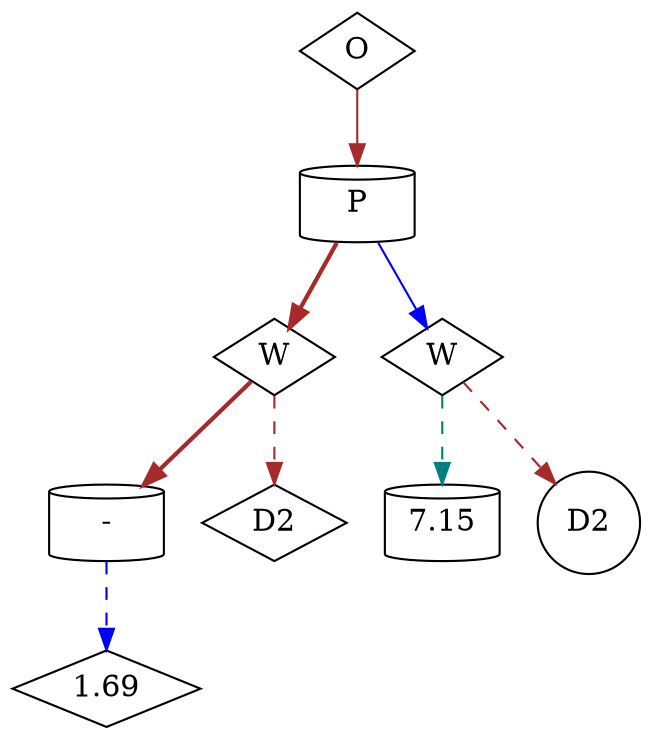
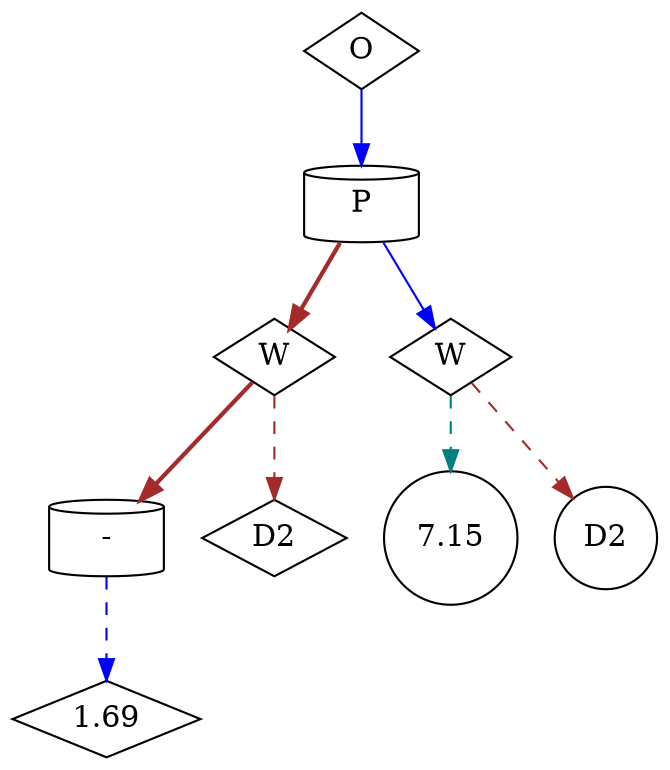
edge "O" -> "P": color brown -> blue
node "7.15": shape cylinder -> circle
